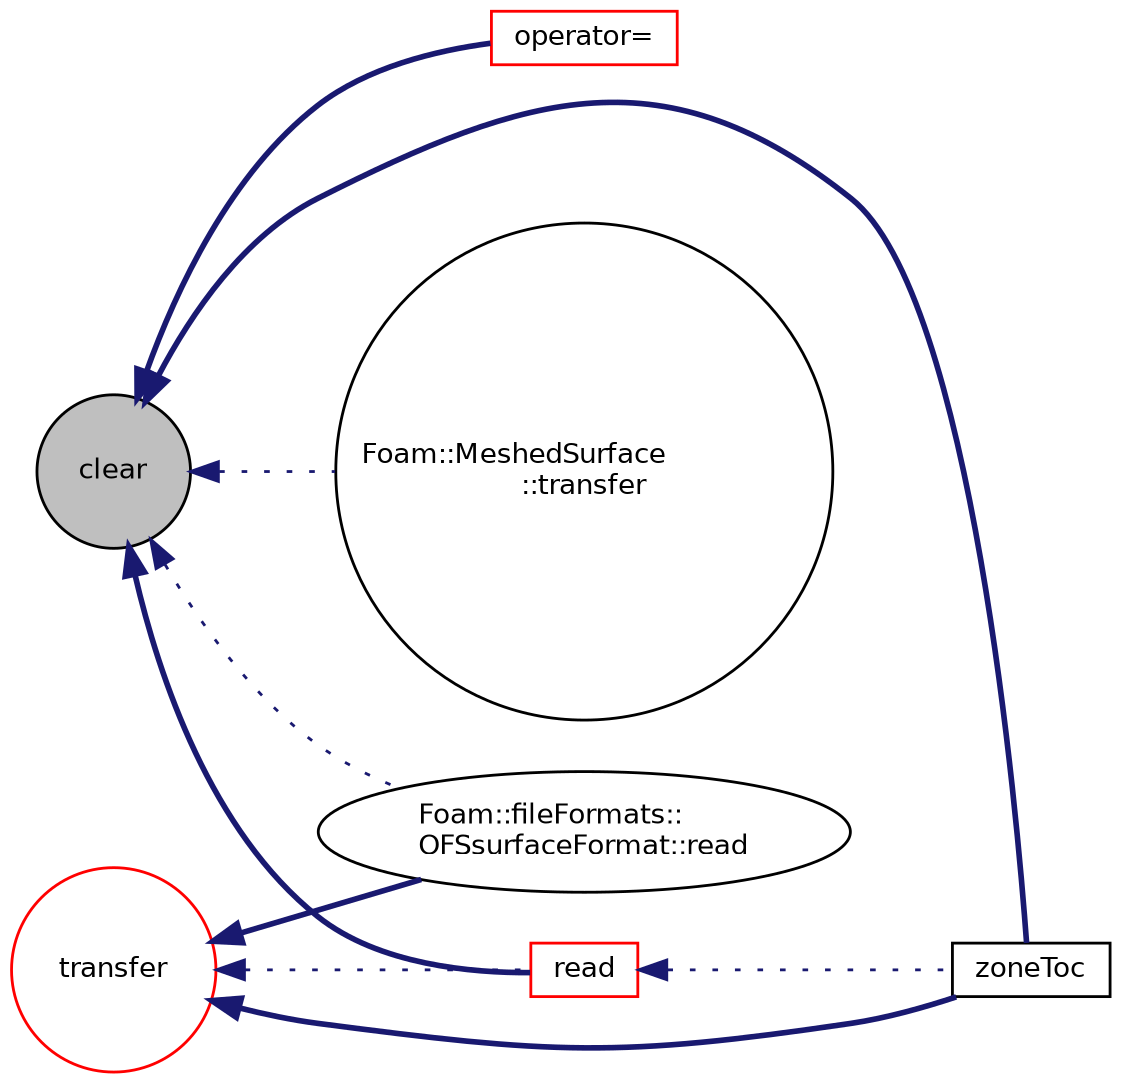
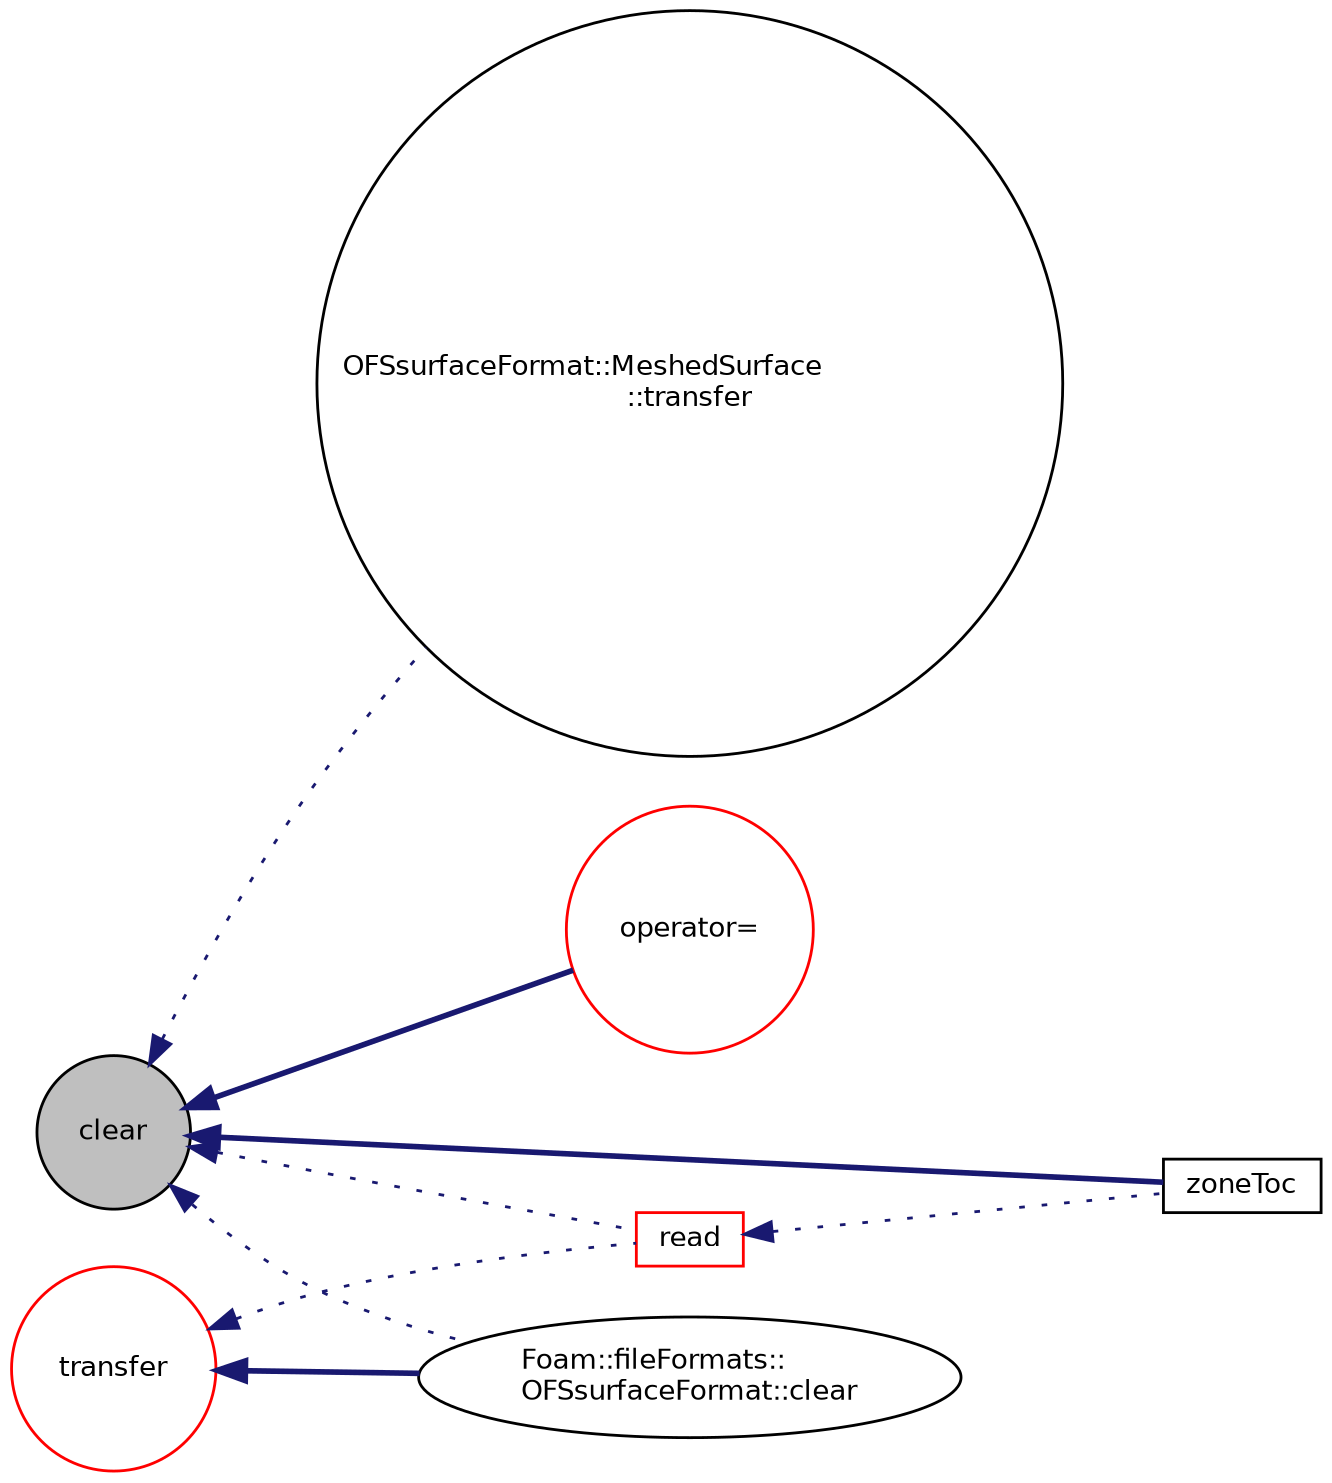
node "operator=": shape box -> circle
node "Foam::MeshedSurface ::transfer": label "Foam::MeshedSurface ::transfer" -> "OFSsurfaceFormat::MeshedSurface ::transfer"
node "Foam::fileFormats:: OFSsurfaceFormat::read": label "Foam::fileFormats:: OFSsurfaceFormat::read" -> "Foam::fileFormats:: OFSsurfaceFormat::clear"
edge "read" -> "clear": style bold -> dotted
edge "zoneToc" -> "transfer": removed
